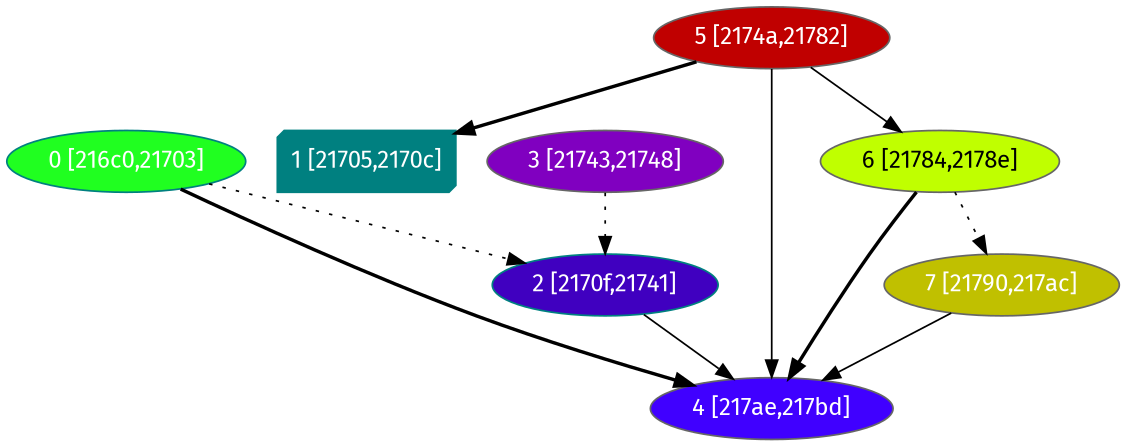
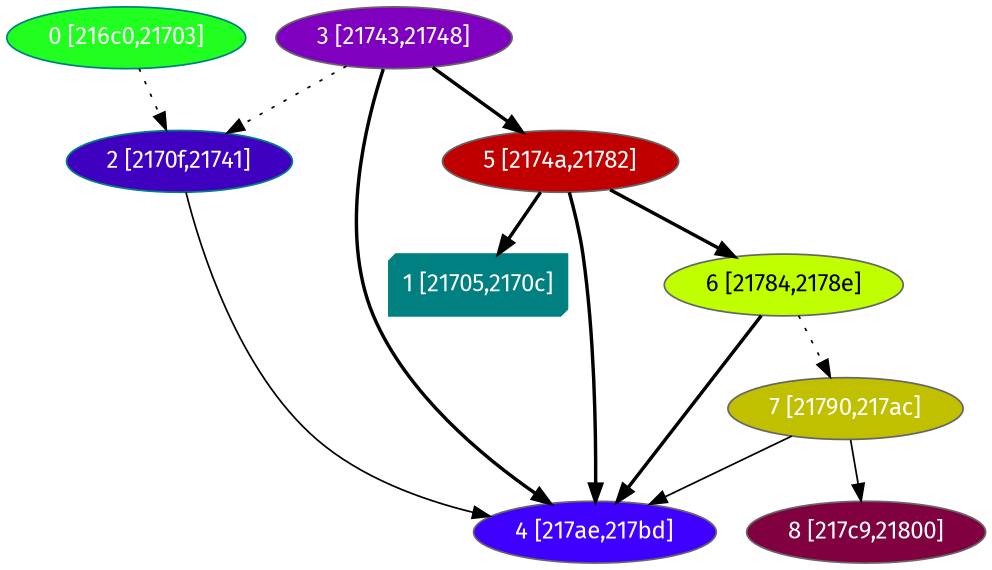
edge "3 [21743,21748]" -> "5 [2174a,21782]": added
edge "5 [2174a,21782]" -> "6 [21784,2178e]": style solid -> bold
edge "5 [2174a,21782]" -> "4 [217ae,217bd]": style solid -> bold
edge "0 [216c0,21703]" -> "4 [217ae,217bd]": now "3 [21743,21748]" -> "4 [217ae,217bd]"
node "8 [217c9,21800]": added
